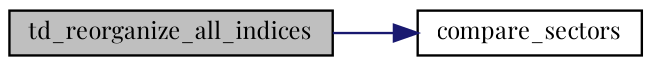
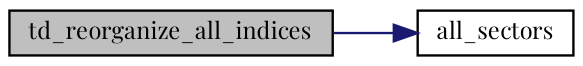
node "compare_sectors": label "compare_sectors" -> "all_sectors"
